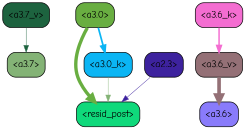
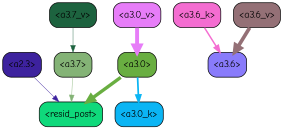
node "<a3.0_v>": added
edge "<a3.6_k>" -> "<a3.6_v>": now "<a3.6_k>" -> "<a3.6>"
edge "<a3.0_k>" -> "<resid_post>": now "<a3.7>" -> "<resid_post>"
